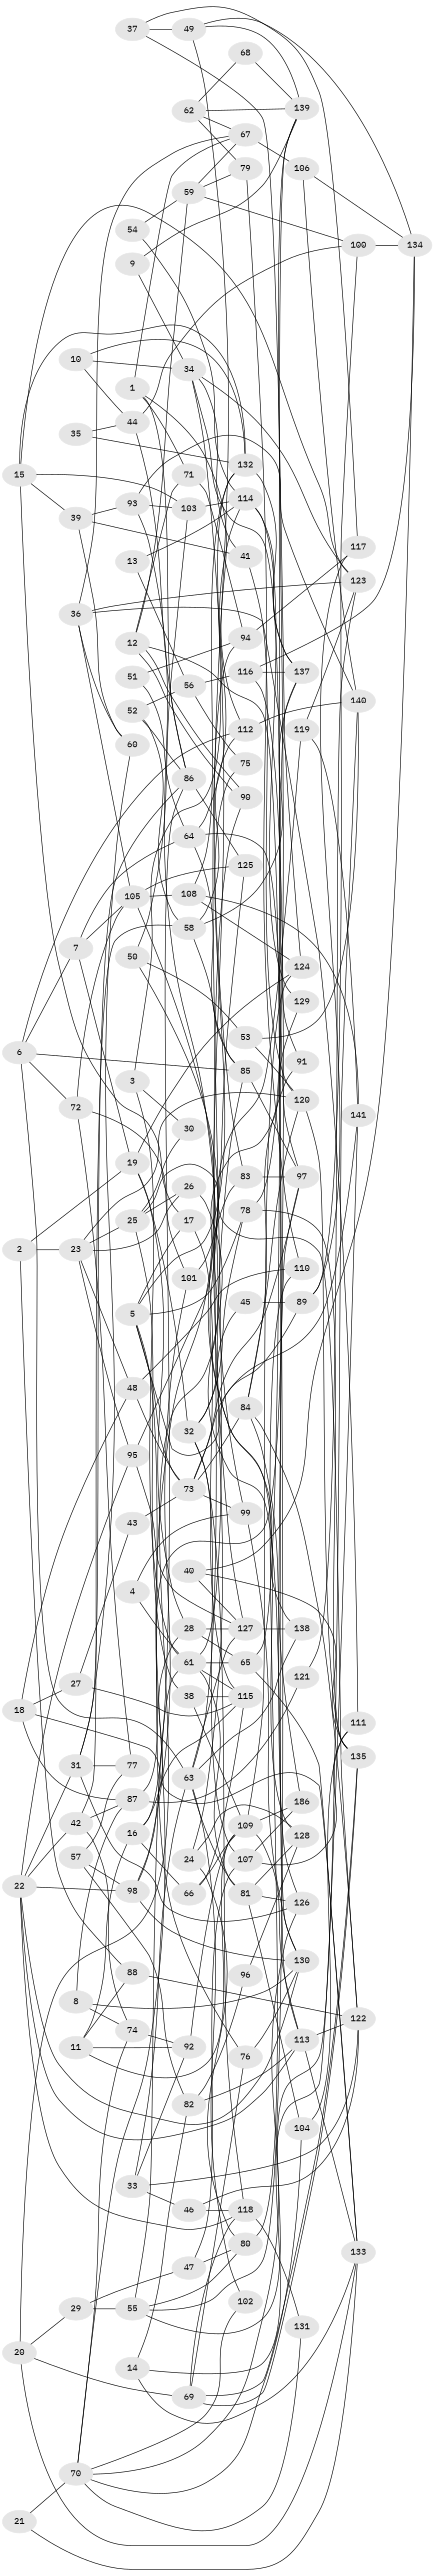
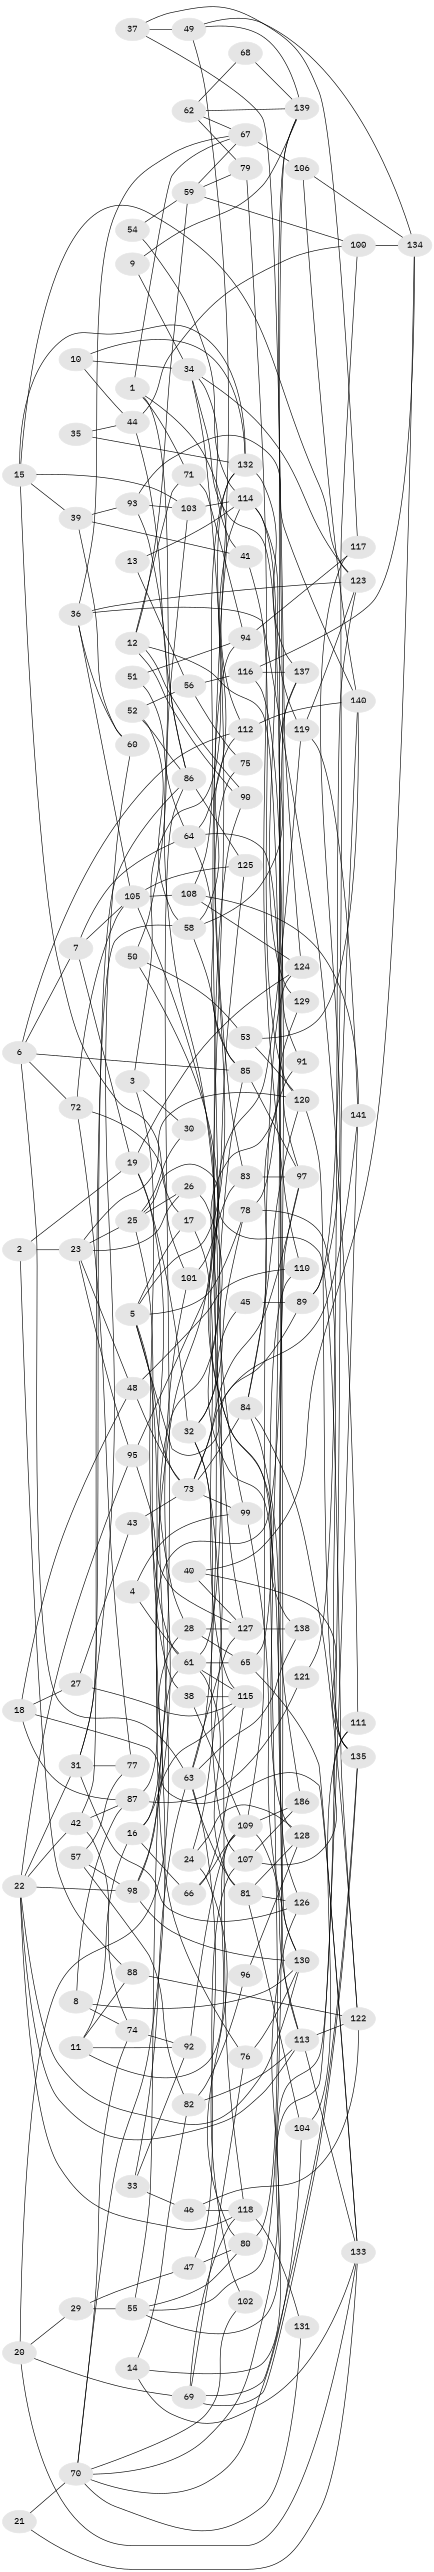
edge "114" -- "137": now "114" -- "119"
edge "122" -- "33": removed
